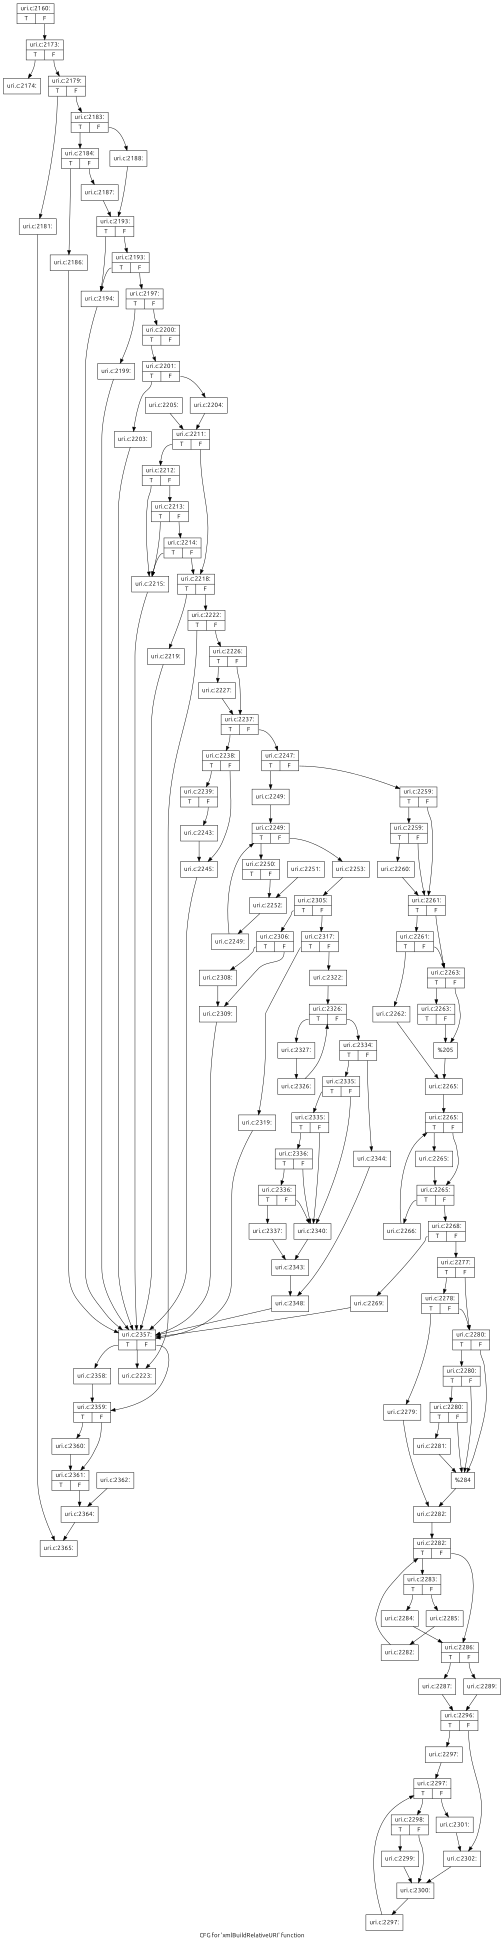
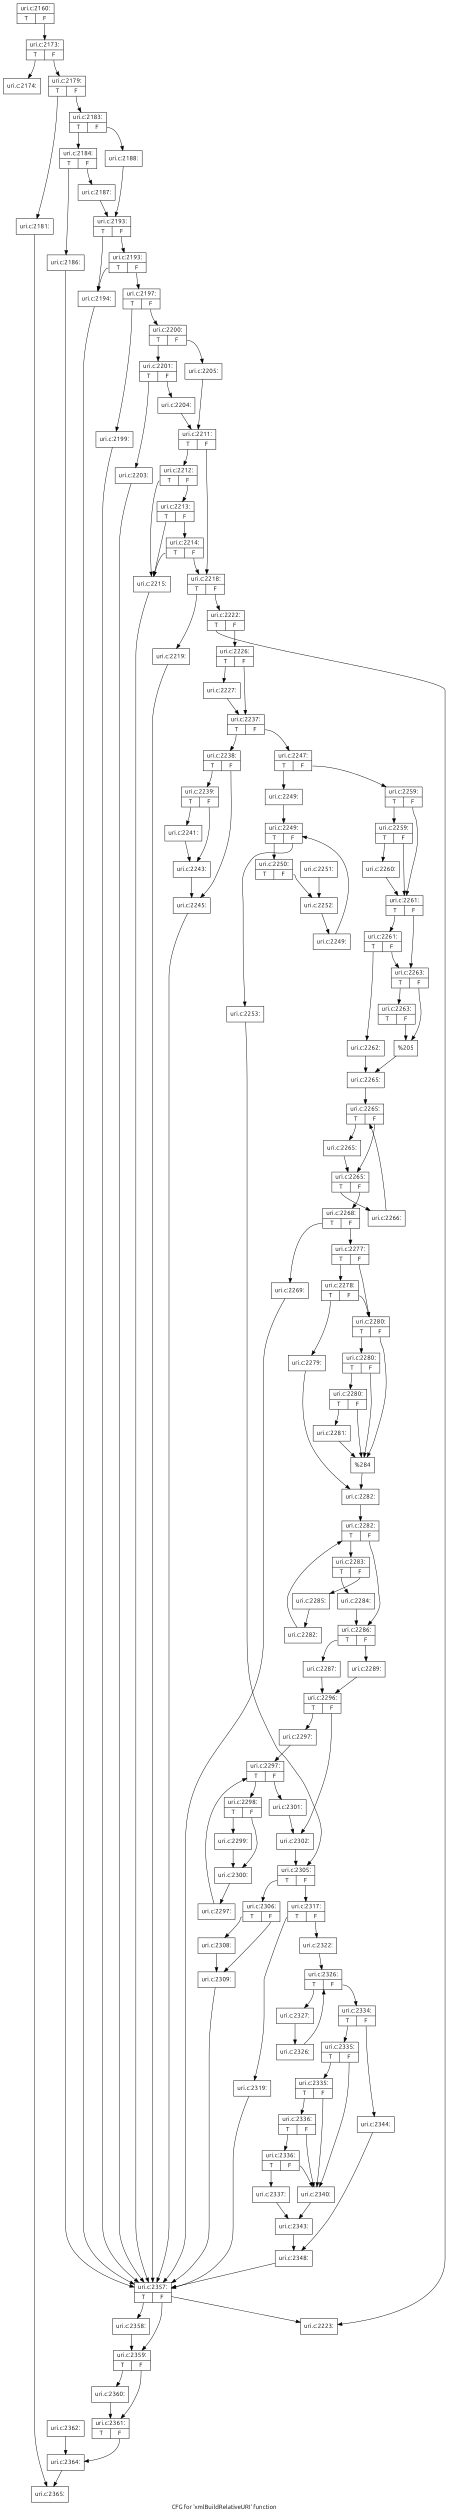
edge "uri.c:2200:" -> "uri.c:2205:": added
node "uri.c:2241:": added
edge "uri.c:2302:" -> "uri.c:2300:": now "uri.c:2302:" -> "uri.c:2305:"
